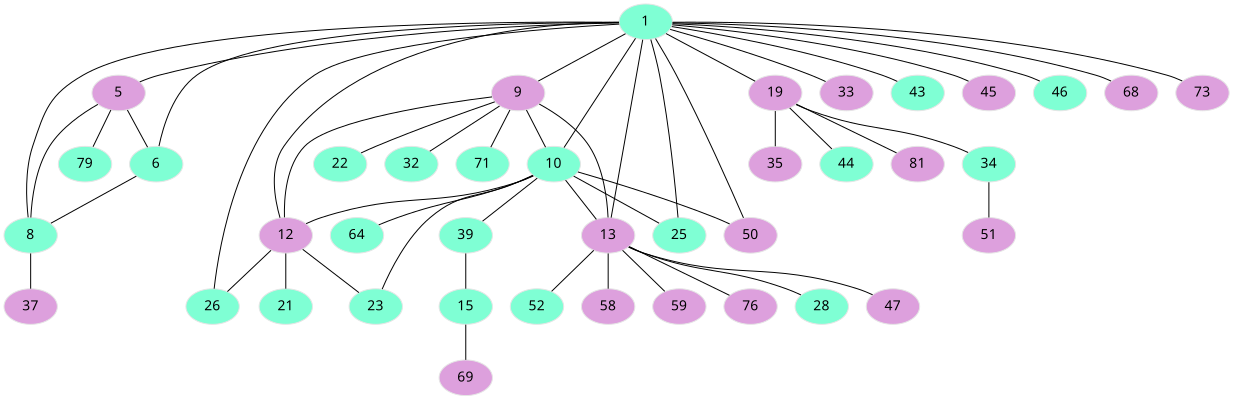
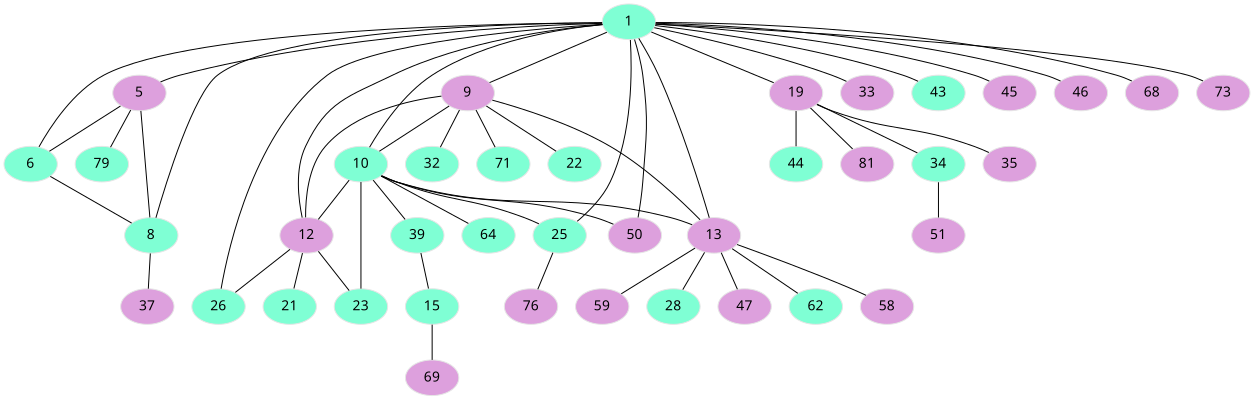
node "46": fillcolor aquamarine -> plum
edge "13" -- "76": now "25" -- "76"
node "52": label "52" -> "62"
